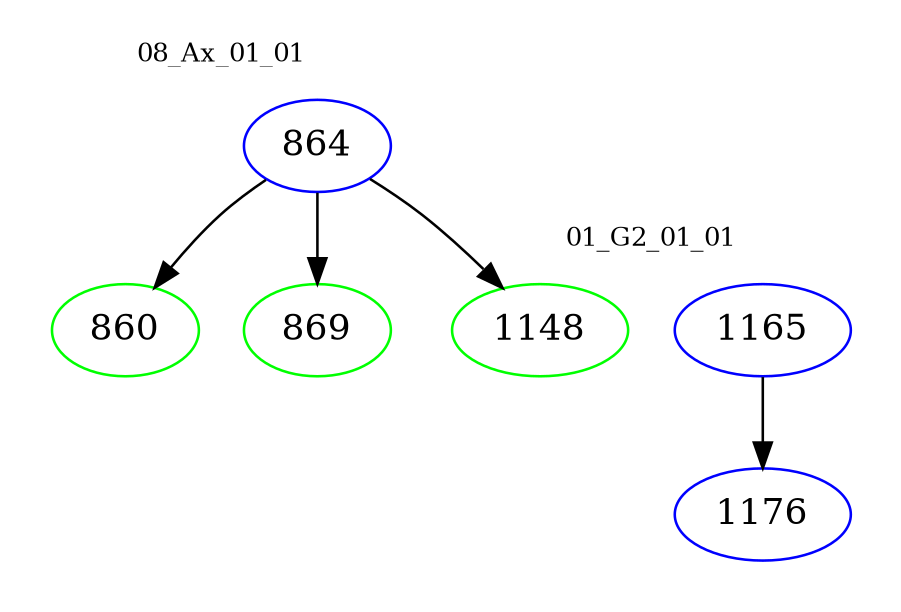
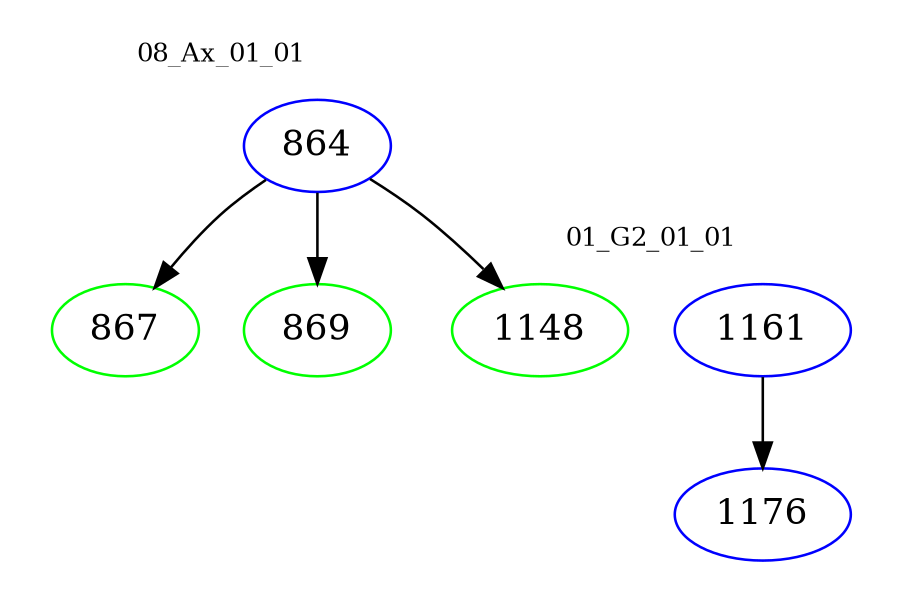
node "860": label "860" -> "867"
node "1165": label "1165" -> "1161"
